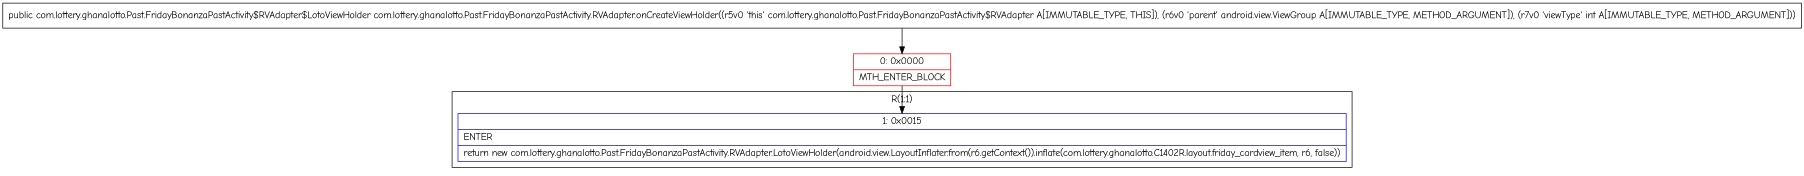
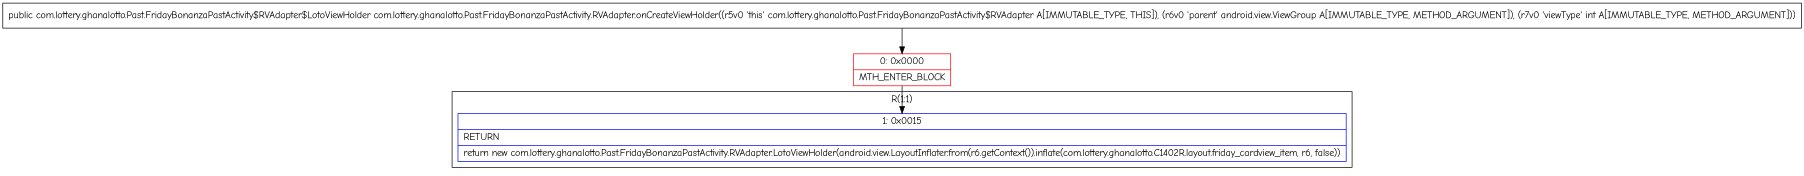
node "1: 0x0015": text "ENTER" -> "RETURN"
